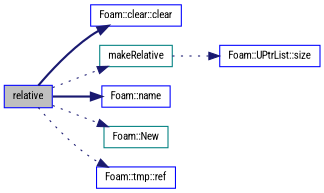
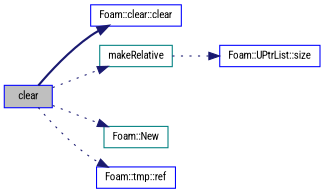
node "relative": label "relative" -> "clear"
node "Foam::name": removed
